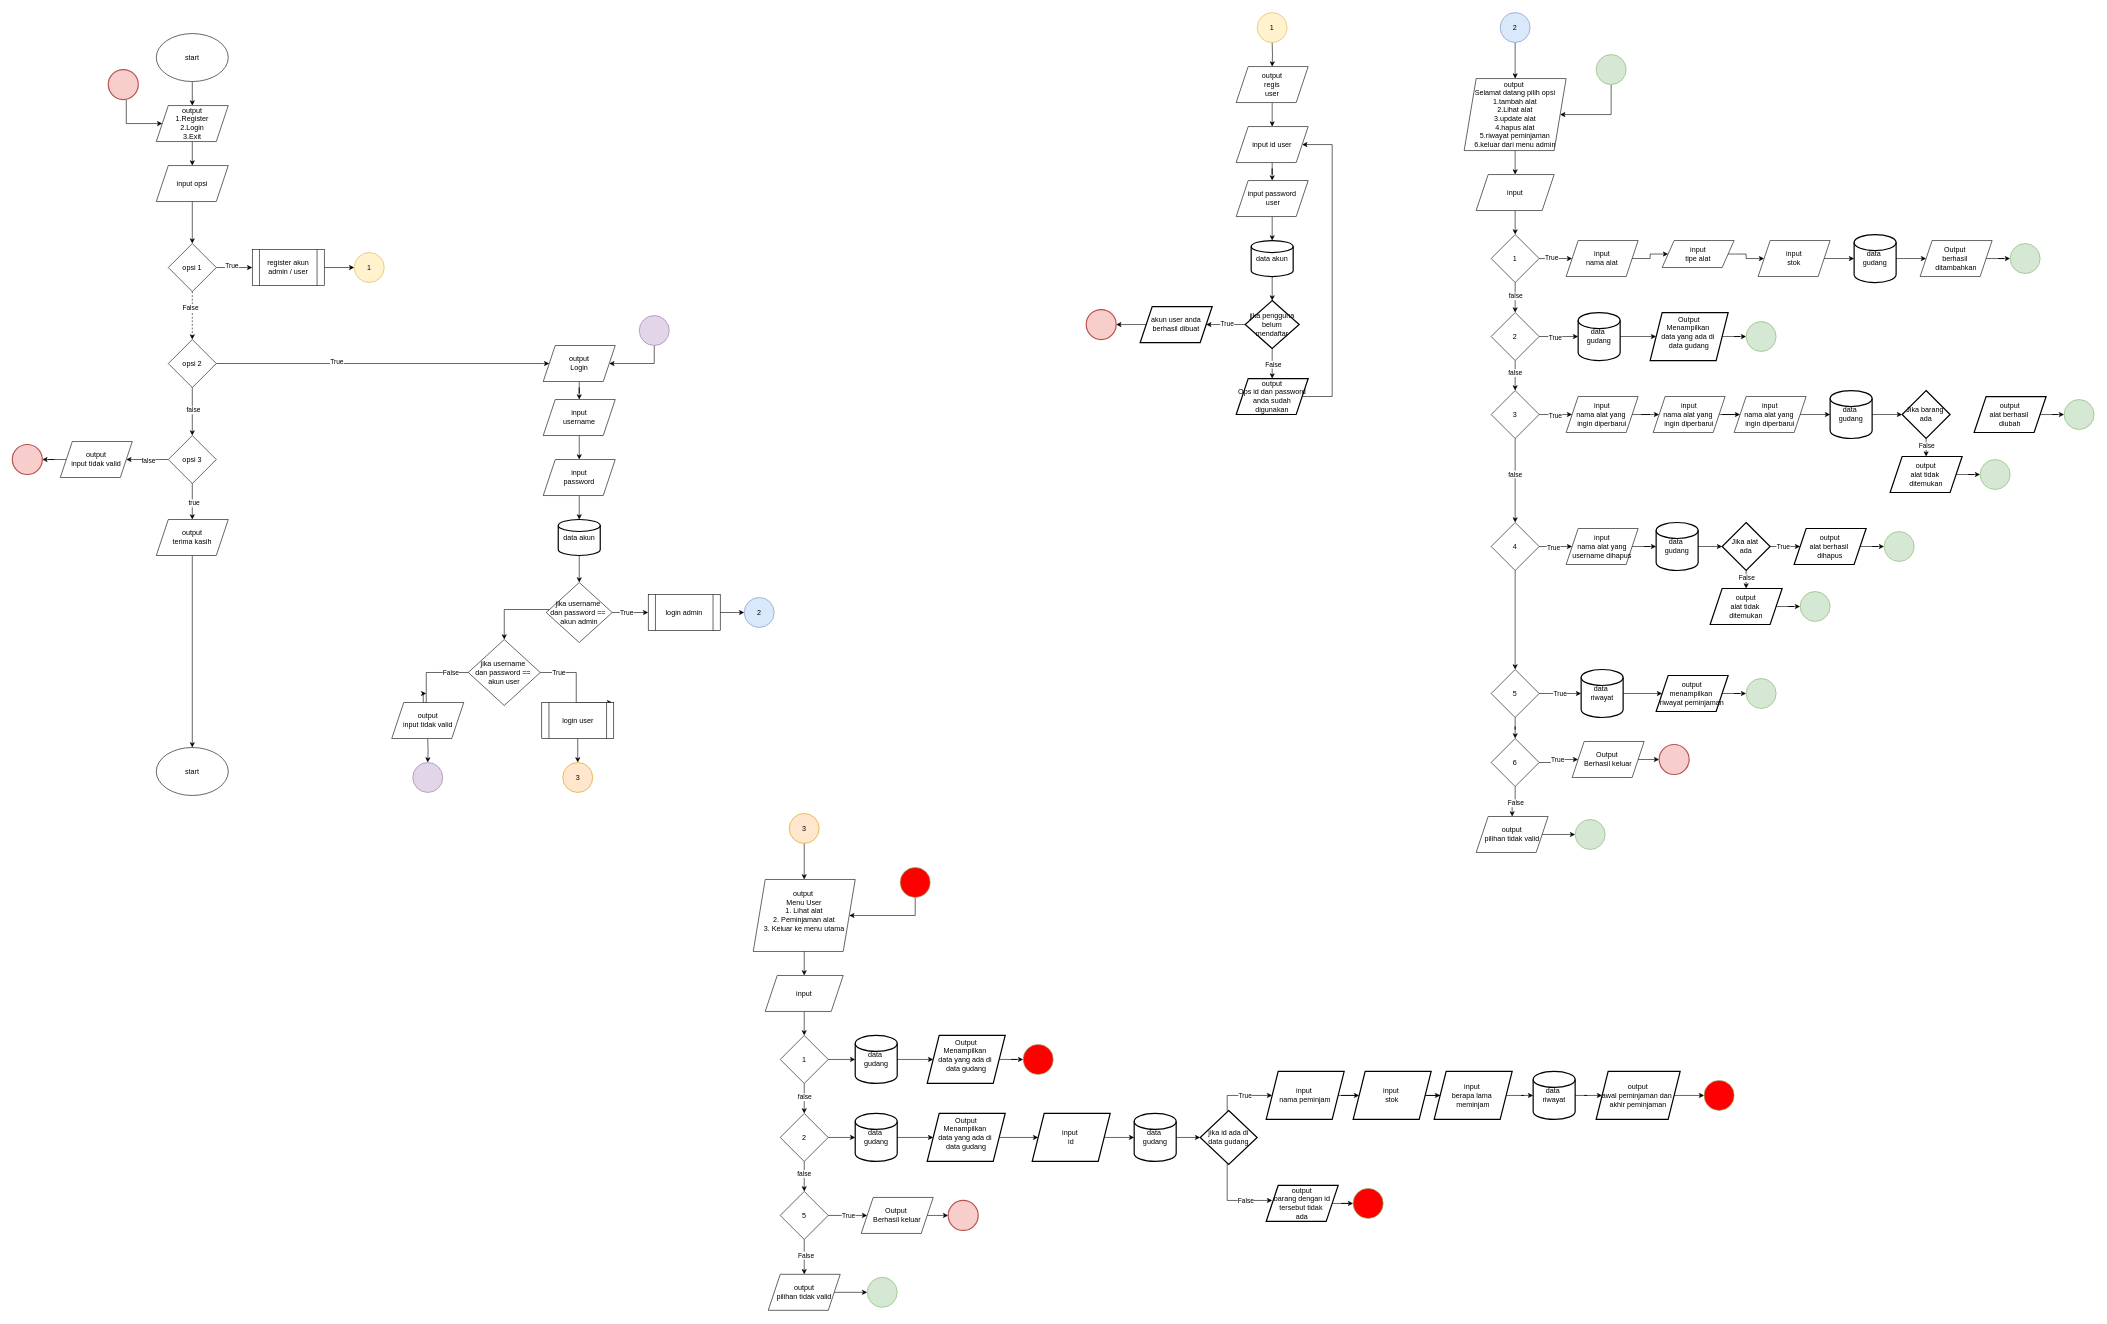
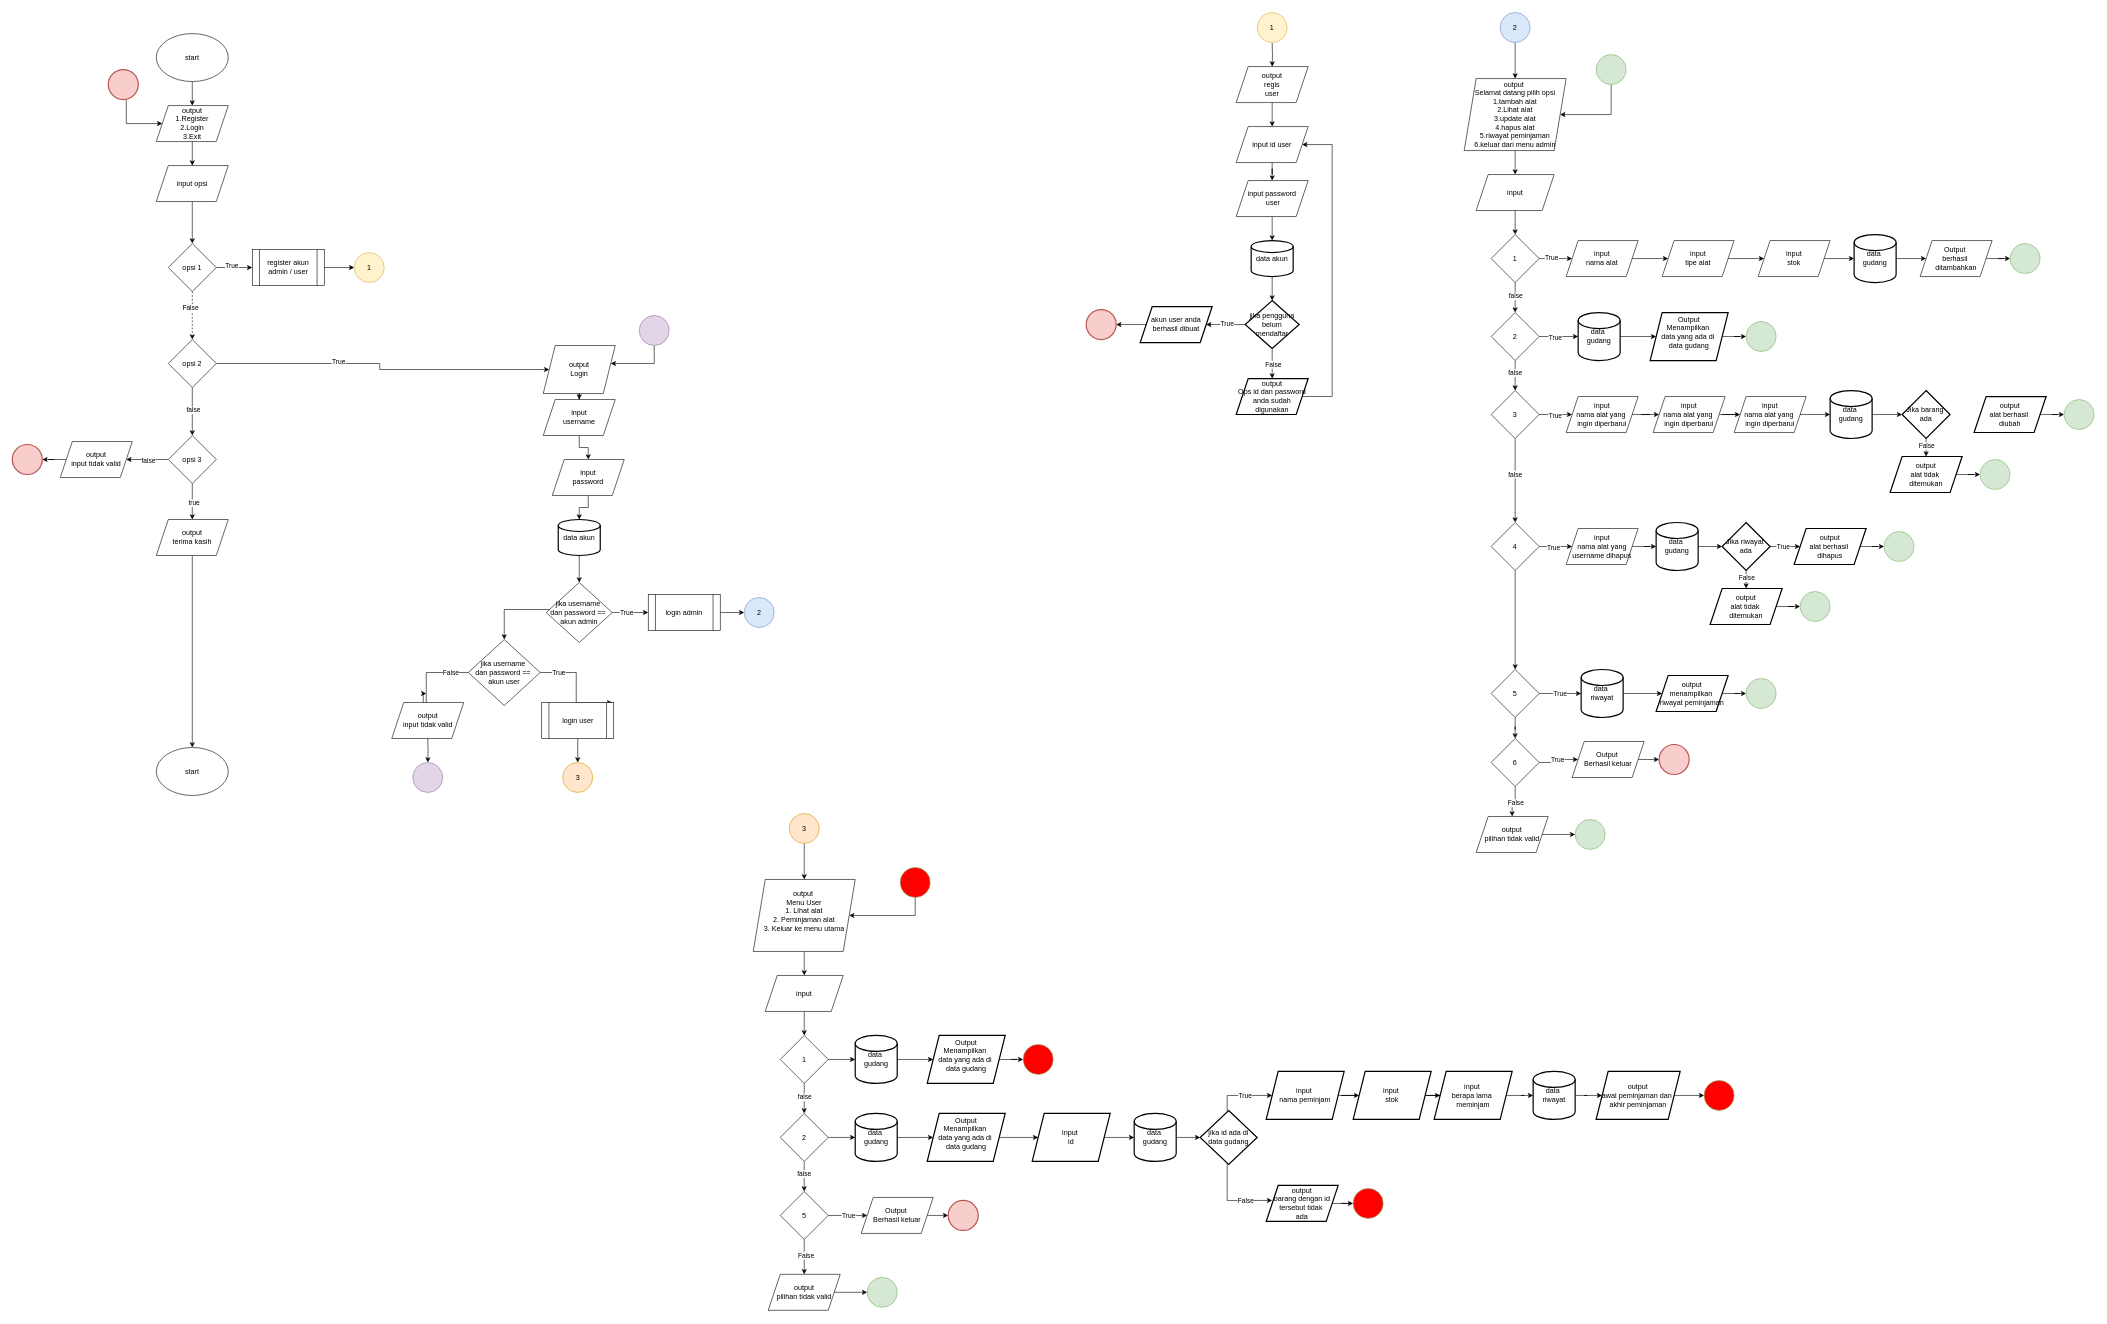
node "input tipe alat": size 72x27 -> 72x36
node "output Login": size 72x36 -> 72x48
node "input password": moved (579, 477) -> (588, 477)
node "Jika alat ada": label "Jika alat ada" -> "Jika riwayat ada"
